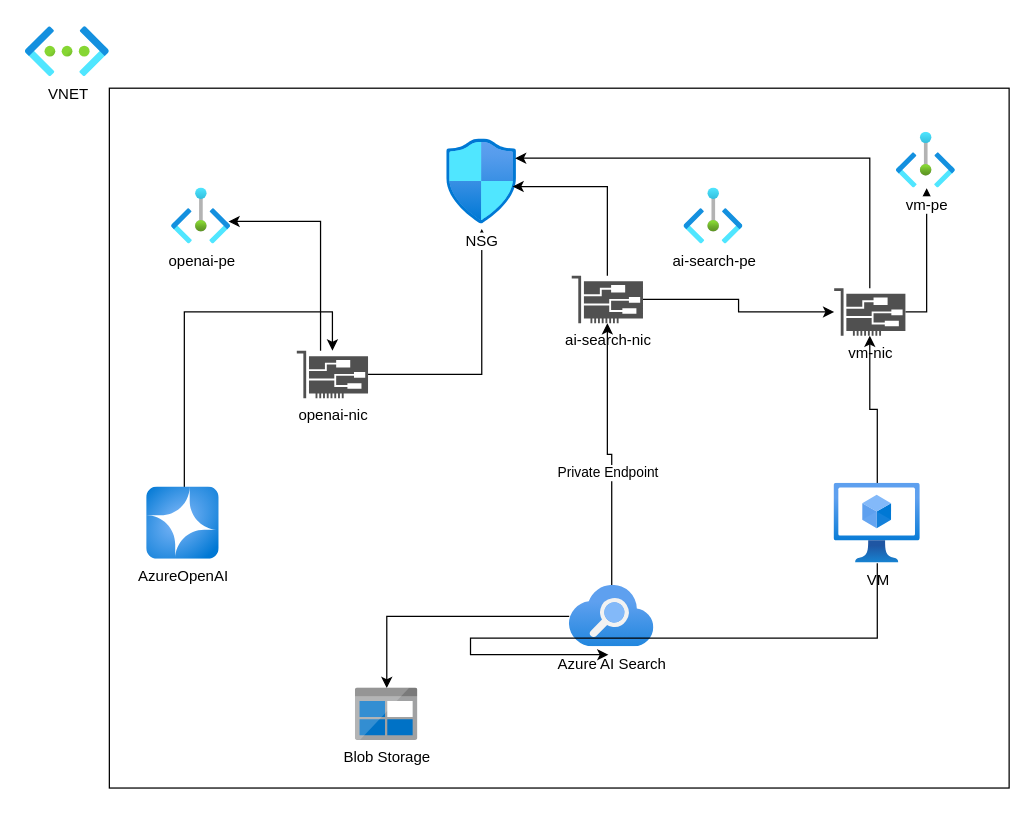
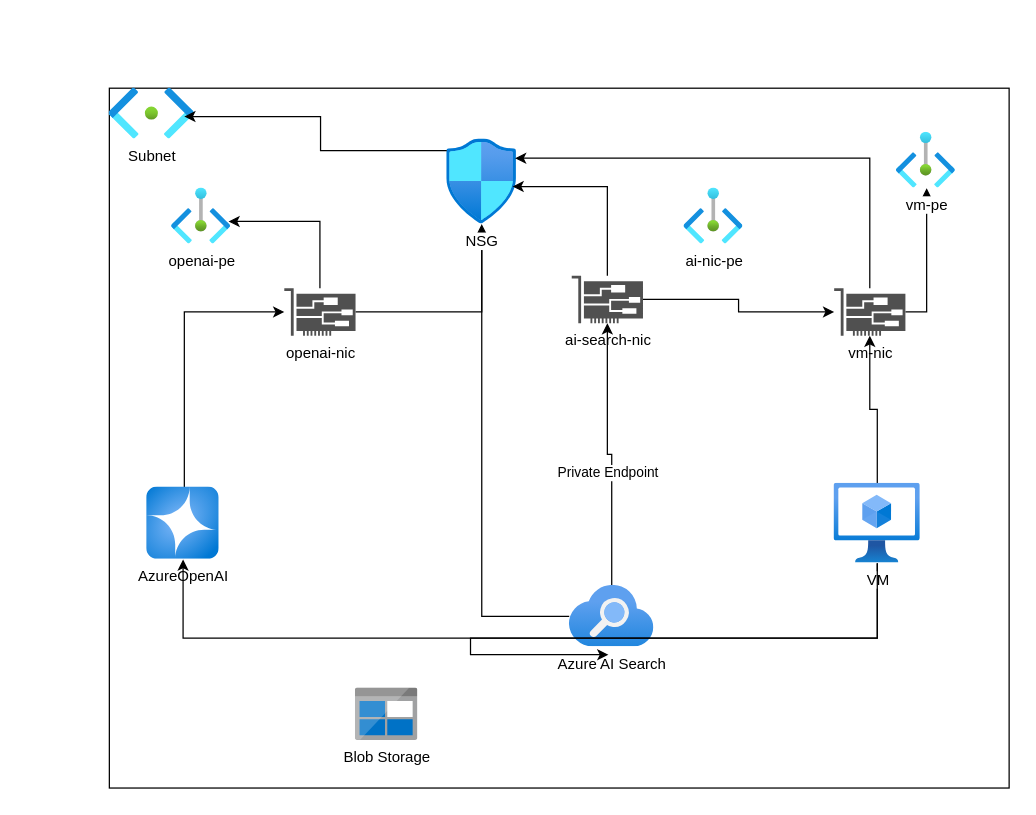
node "VNET": removed
node "Subnet": added
edge "NSG" -> "Subnet": added
node "ai-search-pe": label "ai-search-pe" -> "ai-nic-pe"
node "openai-nic": moved (333, 374) -> (320, 312)
edge "Azure AI Search" -> "Blob Storage": now "Azure AI Search" -> "NSG"
edge "VM" -> "AzureOpenAI": added
